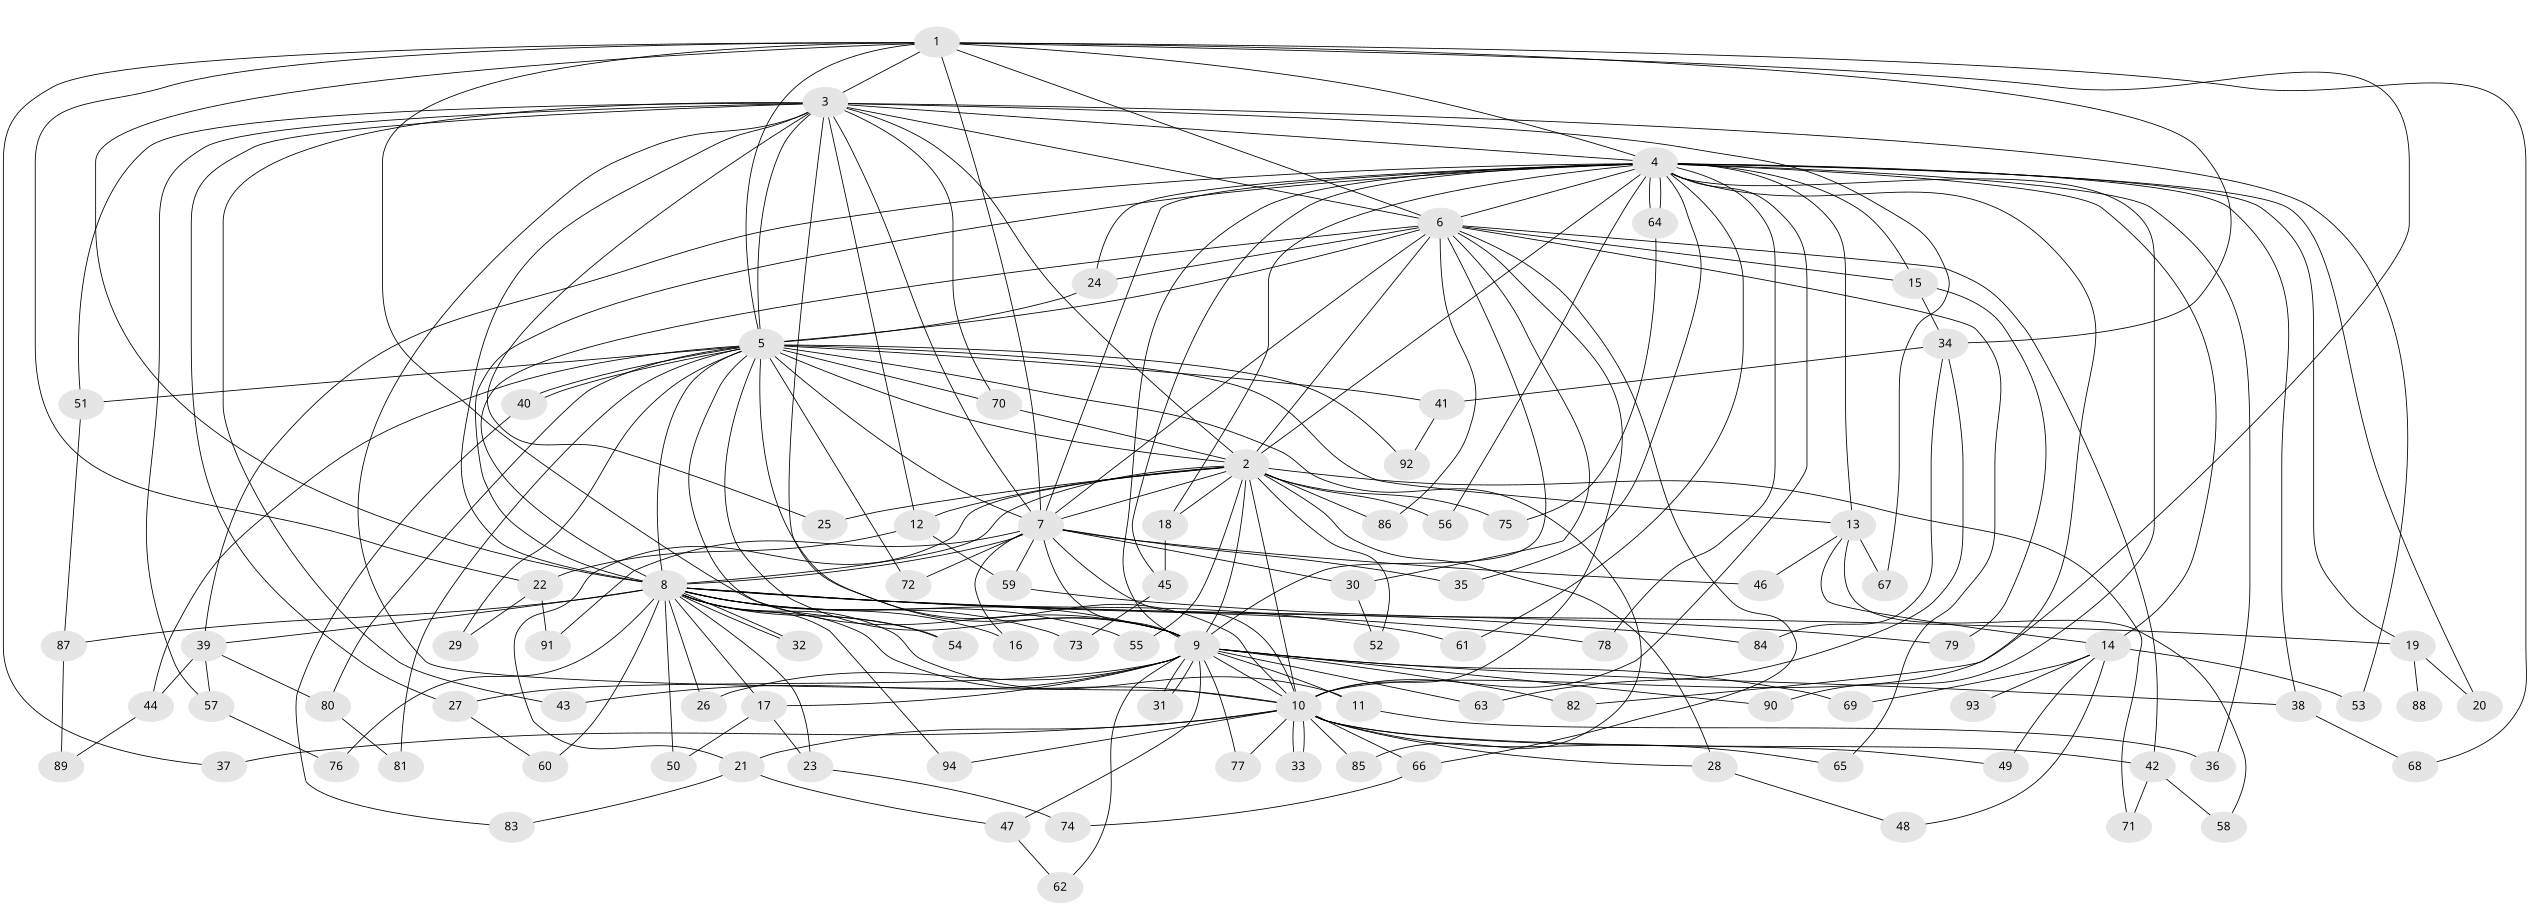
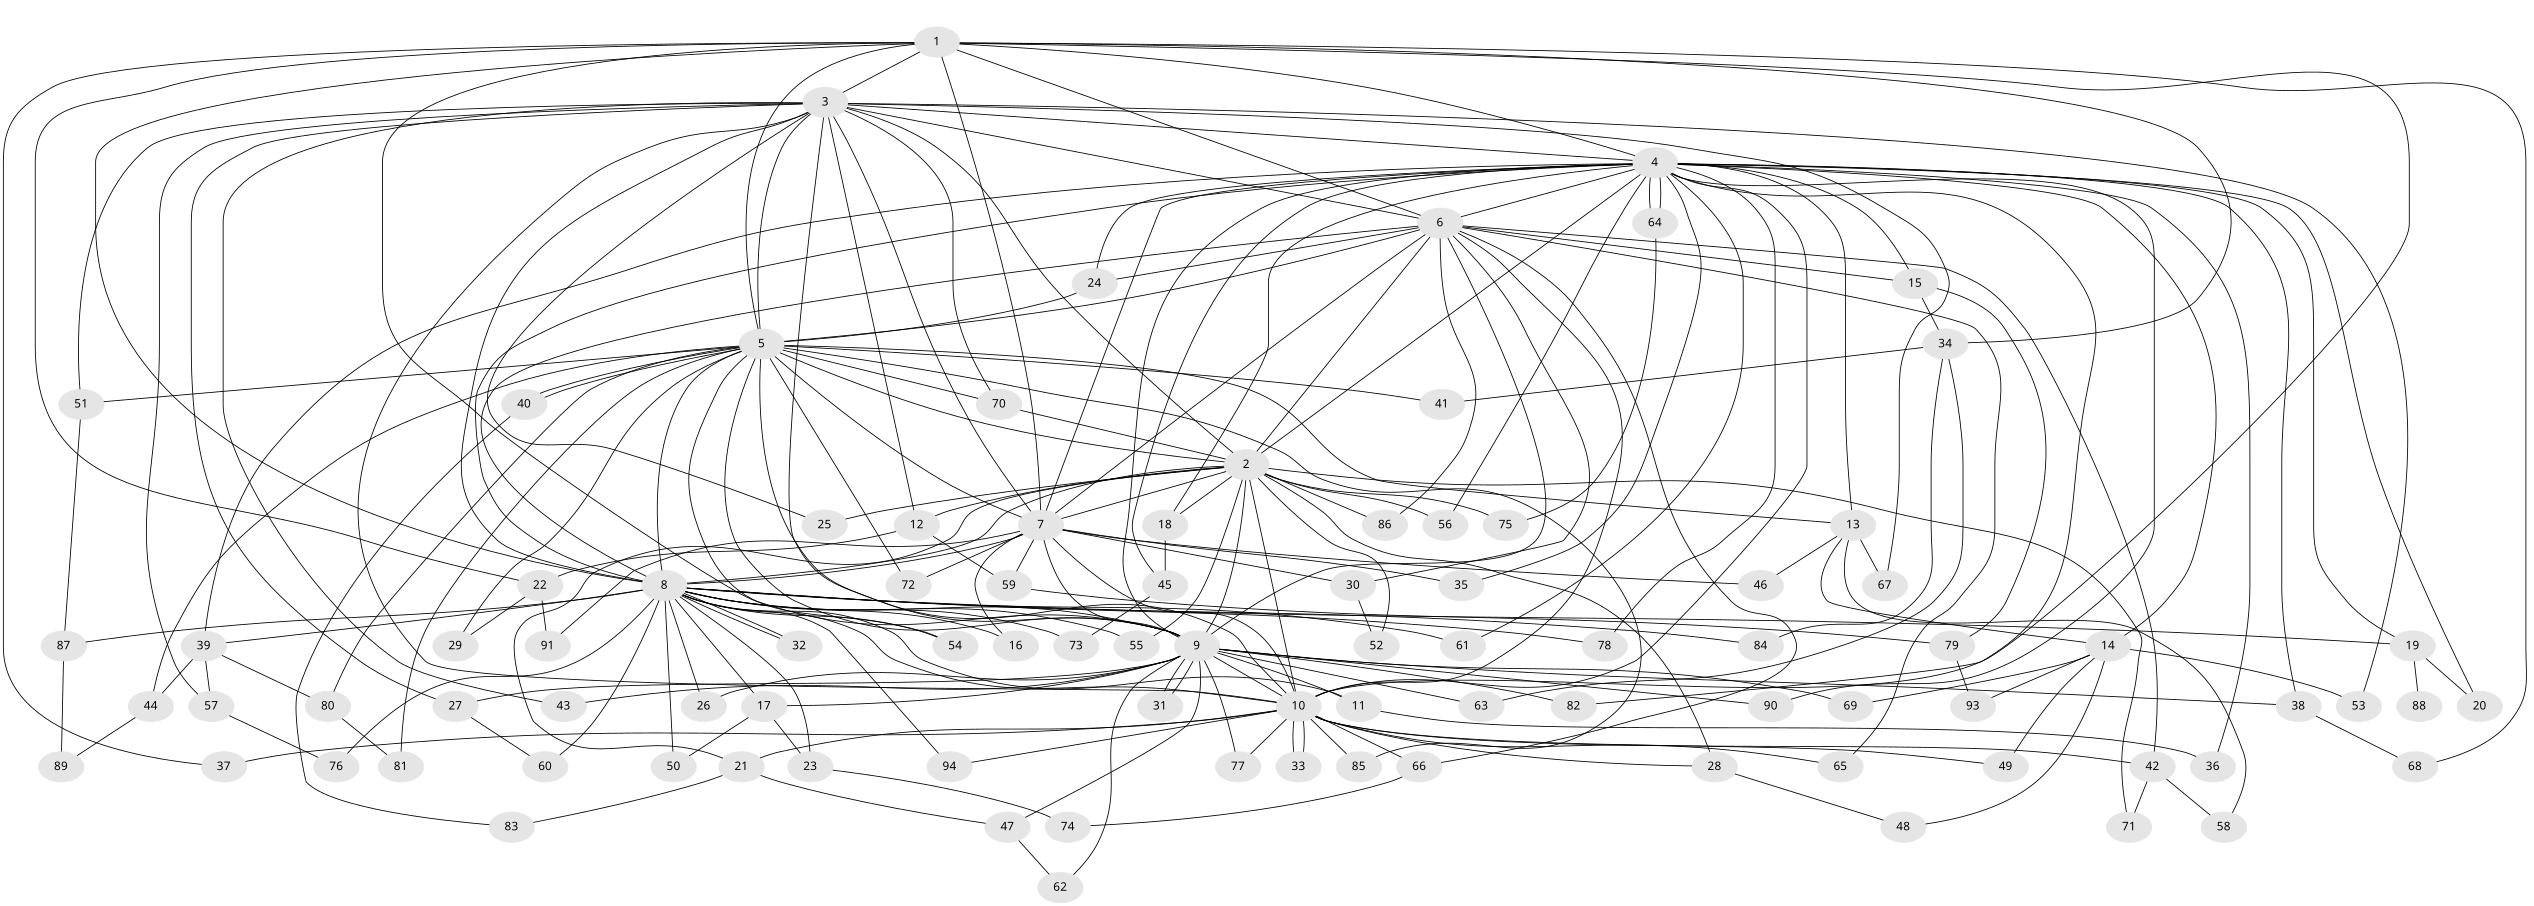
node "92": removed
edge "79" -- "93": added
